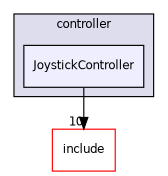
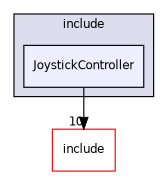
cluster "controller": label "controller" -> "include"
